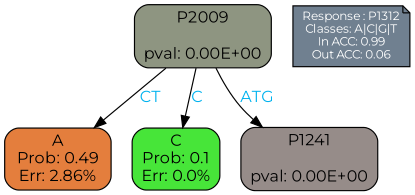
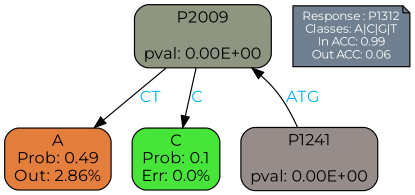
edge "P2009 pval: 0.00E+00" -> "P1241 pval: 0.00E+00": reversed
node "A Prob: 0.49 Err: 2.86%": label "A Prob: 0.49 Err: 2.86%" -> "A Prob: 0.49 Out: 2.86%"
